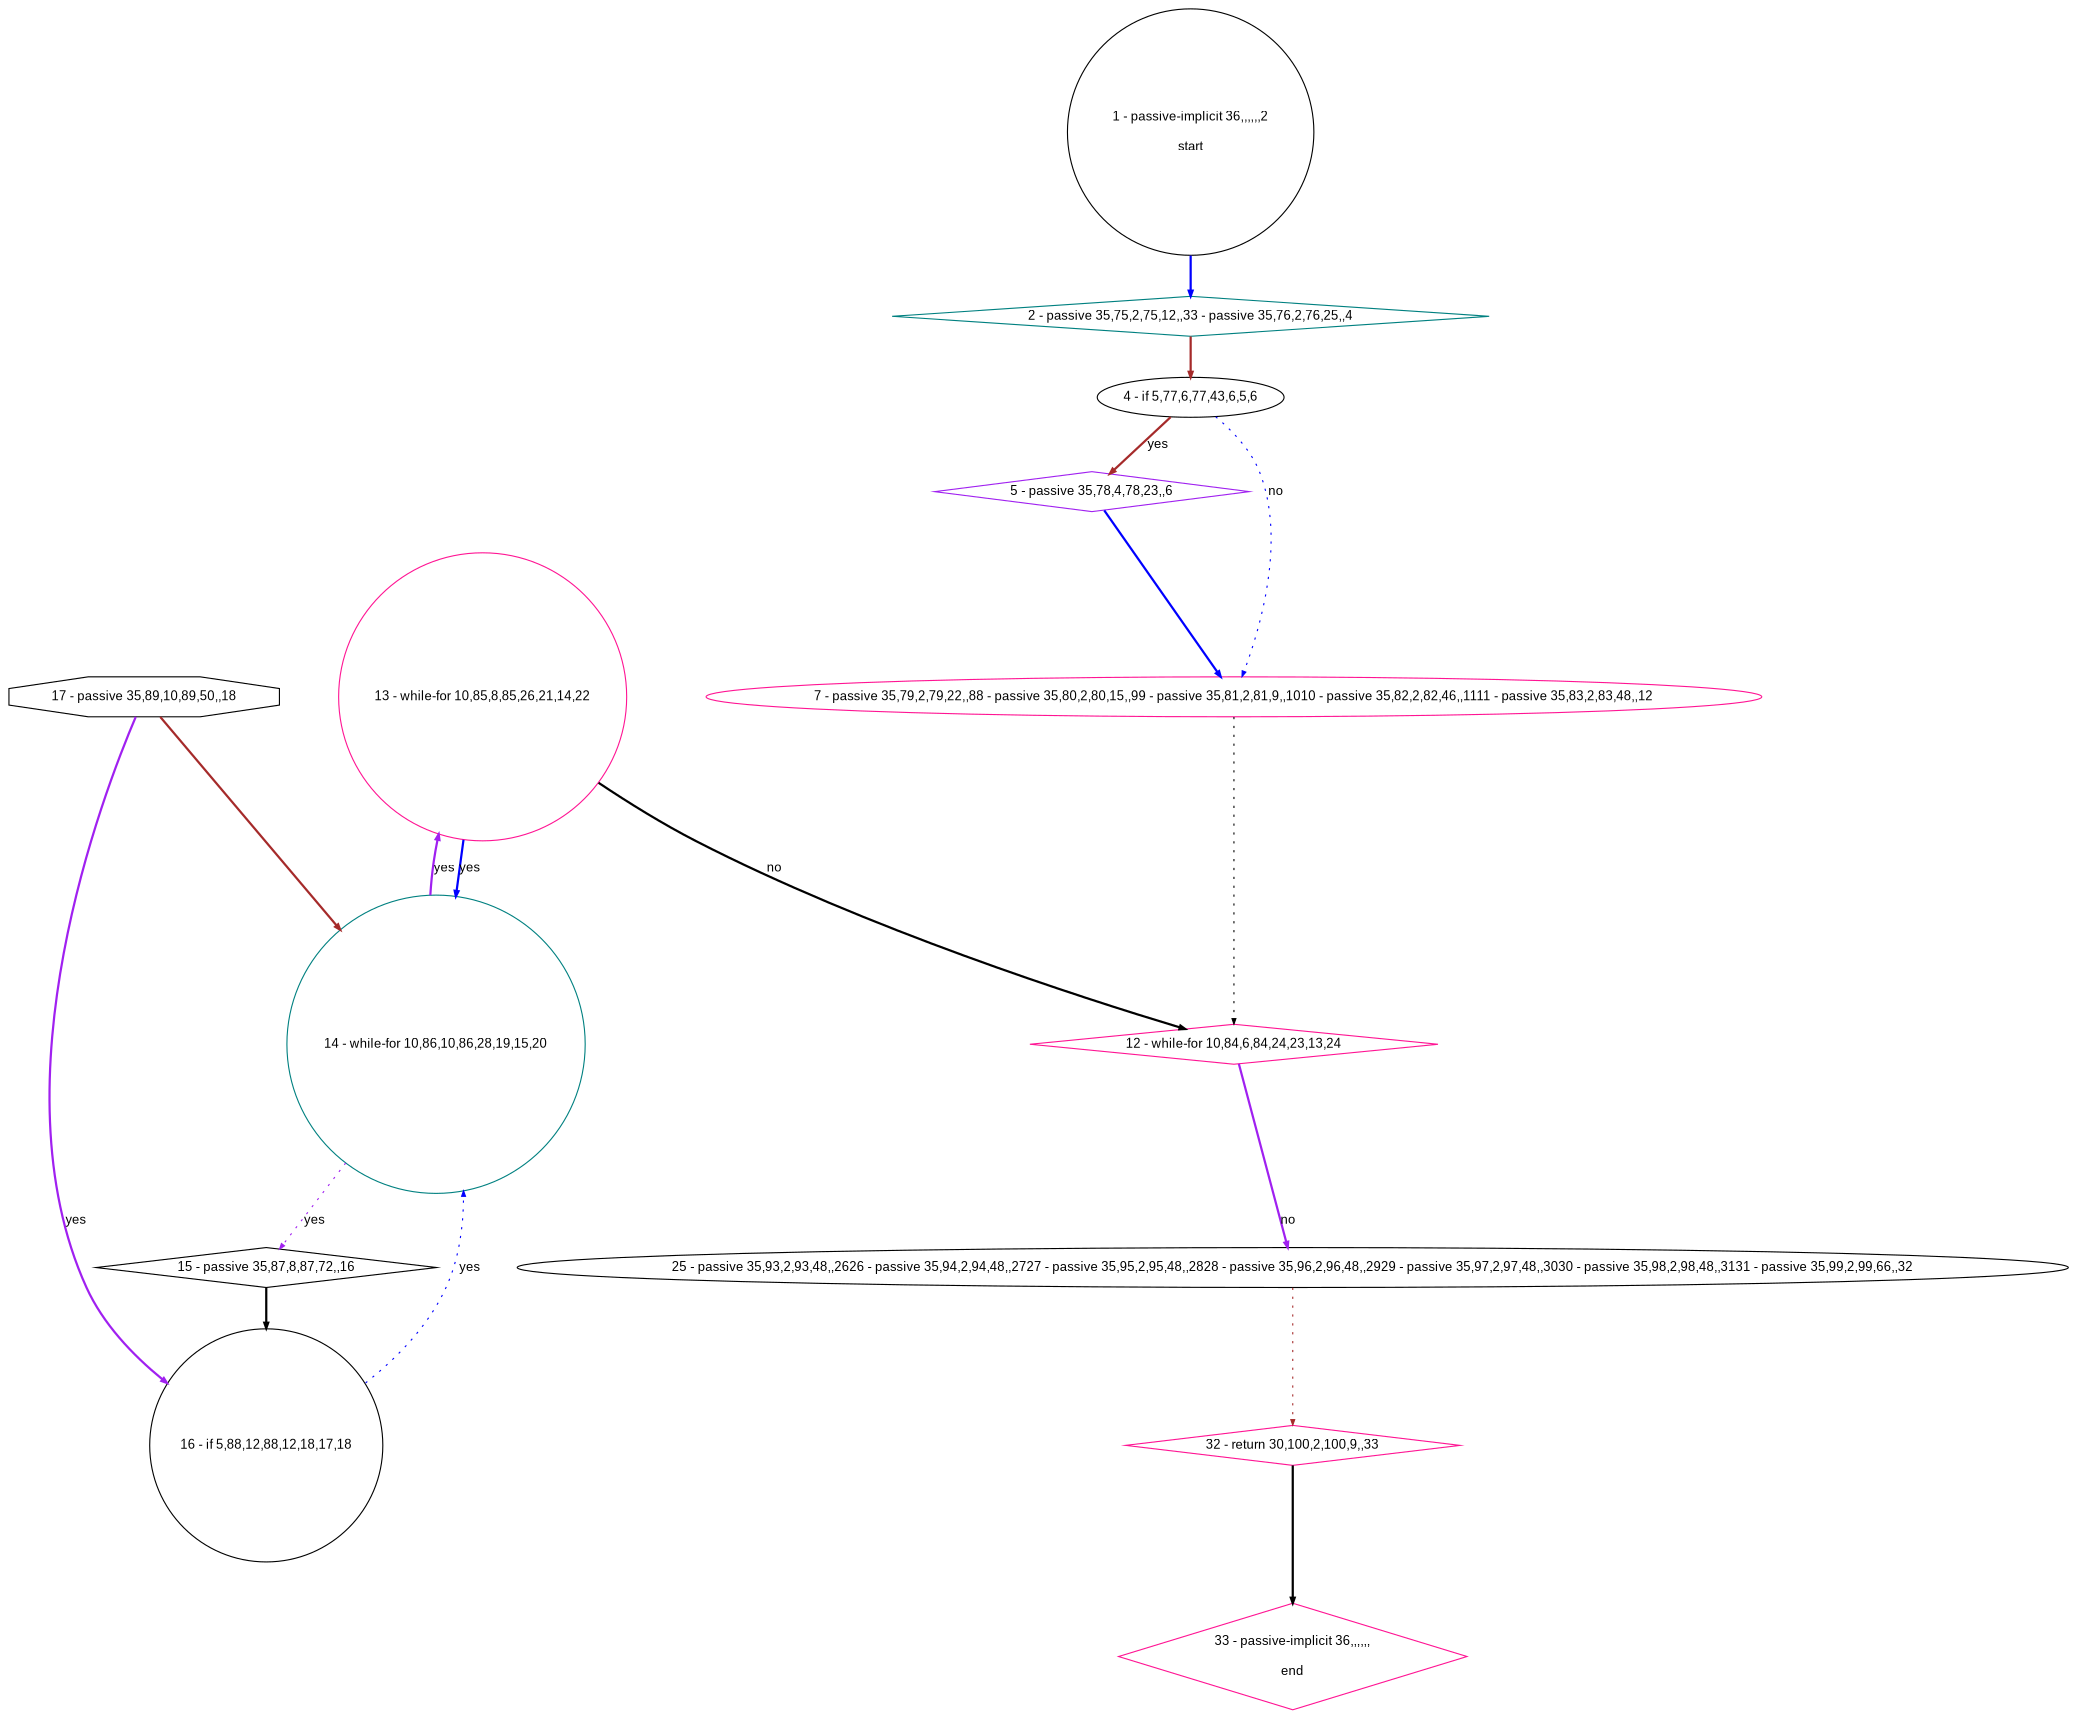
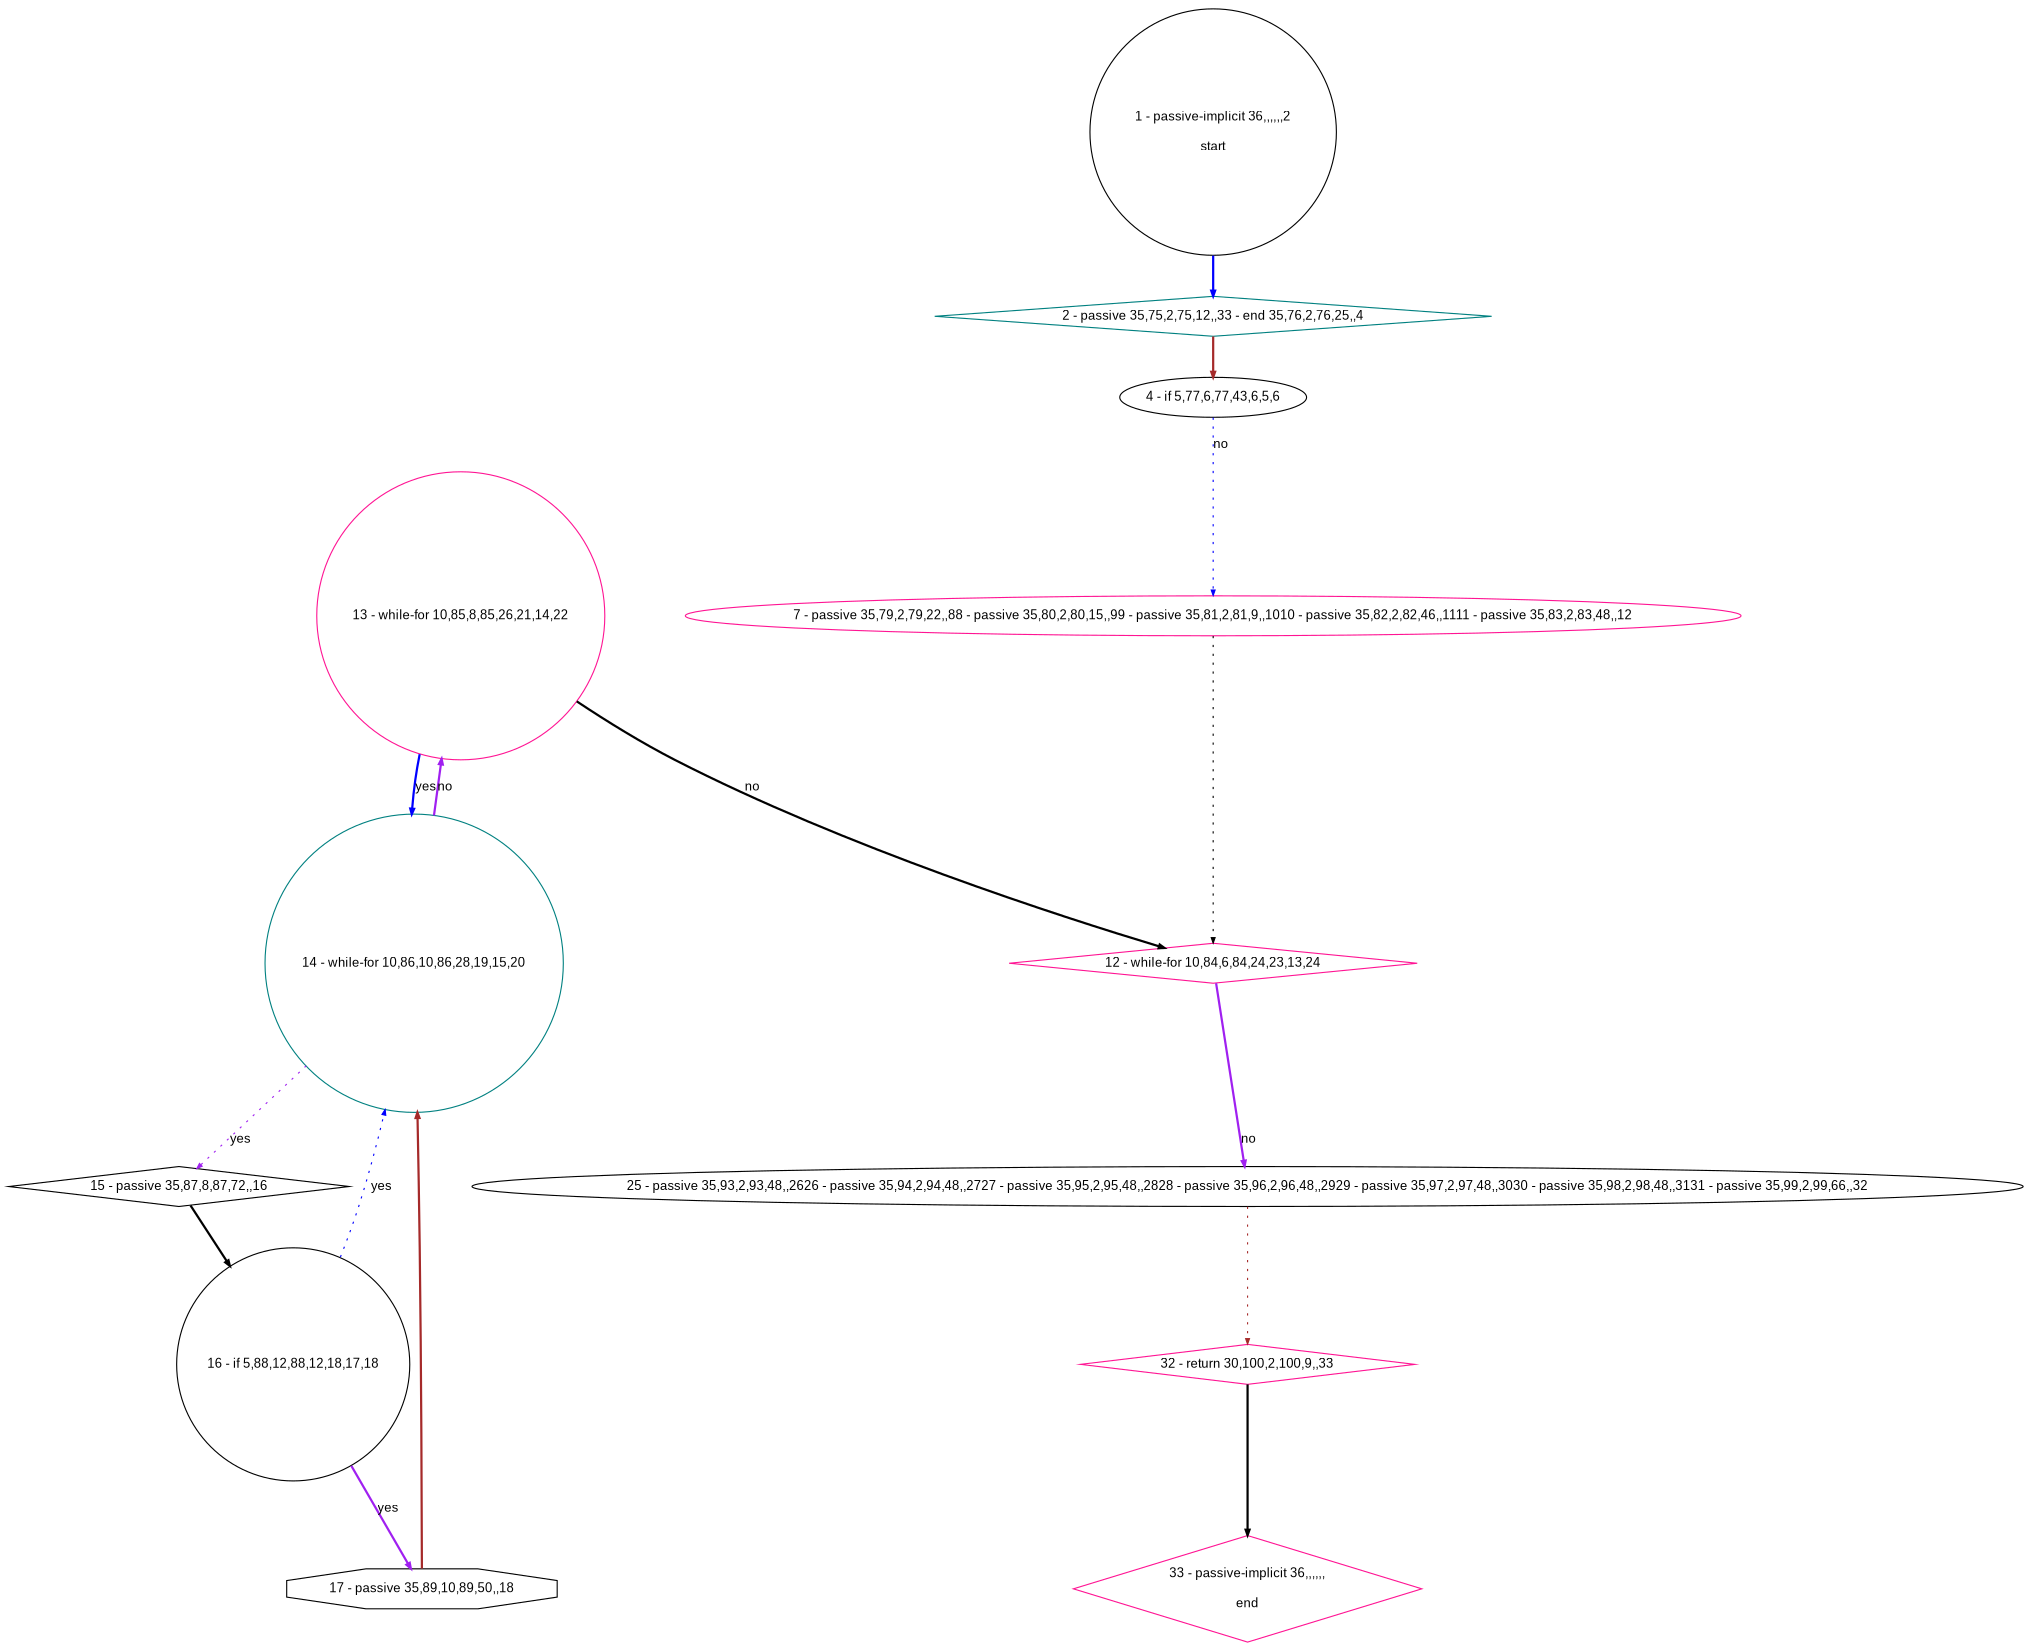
node "2 - passive 35,75,2,75,12,,33 - passive 35,76,2,76,25,,4": label "2 - passive 35,75,2,75,12,,33 - passive 35,76,2,76,25,,4" -> "2 - passive 35,75,2,75,12,,33 - end 35,76,2,76,25,,4"
node "5 - passive 35,78,4,78,23,,6": removed
edge "14 - while-for 10,86,10,86,28,19,15,20" -> "13 - while-for 10,85,8,85,26,21,14,22": label "yes" -> "no"
edge "17 - passive 35,89,10,89,50,,18" -> "16 - if 5,88,12,88,12,18,17,18": reversed
